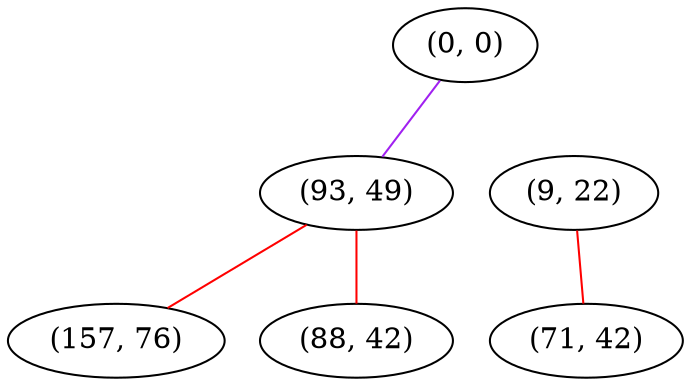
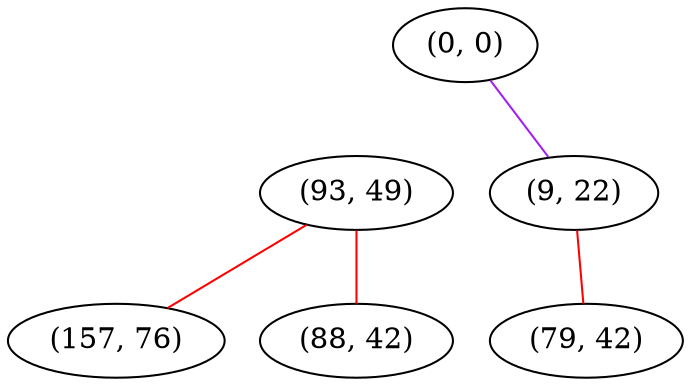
edge "(0, 0)" -- "(93, 49)": now "(0, 0)" -- "(9, 22)"
node "(71, 42)": label "(71, 42)" -> "(79, 42)"
